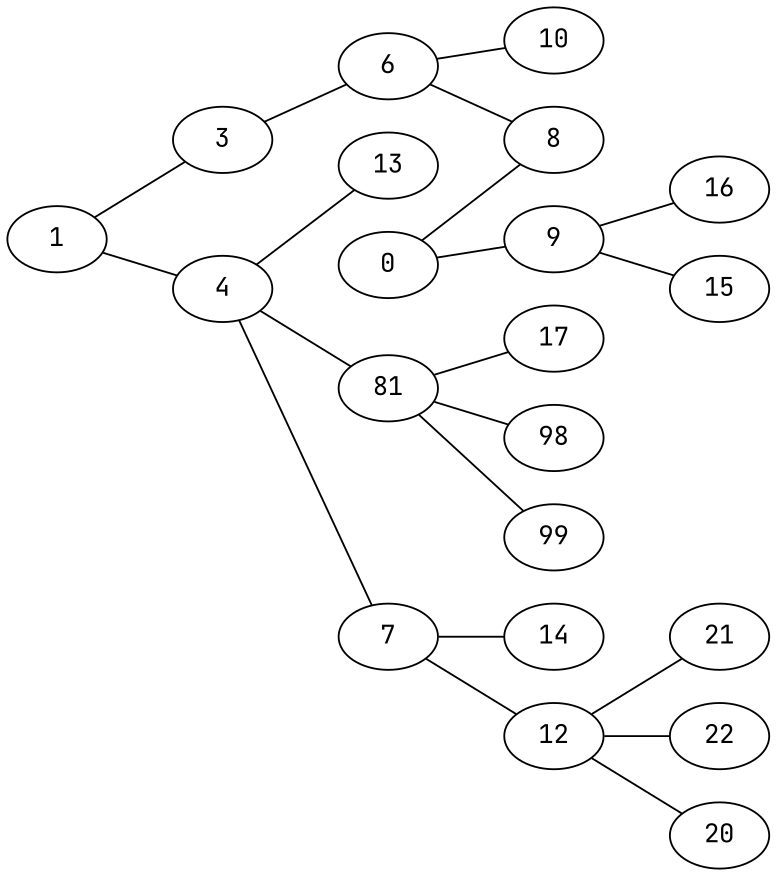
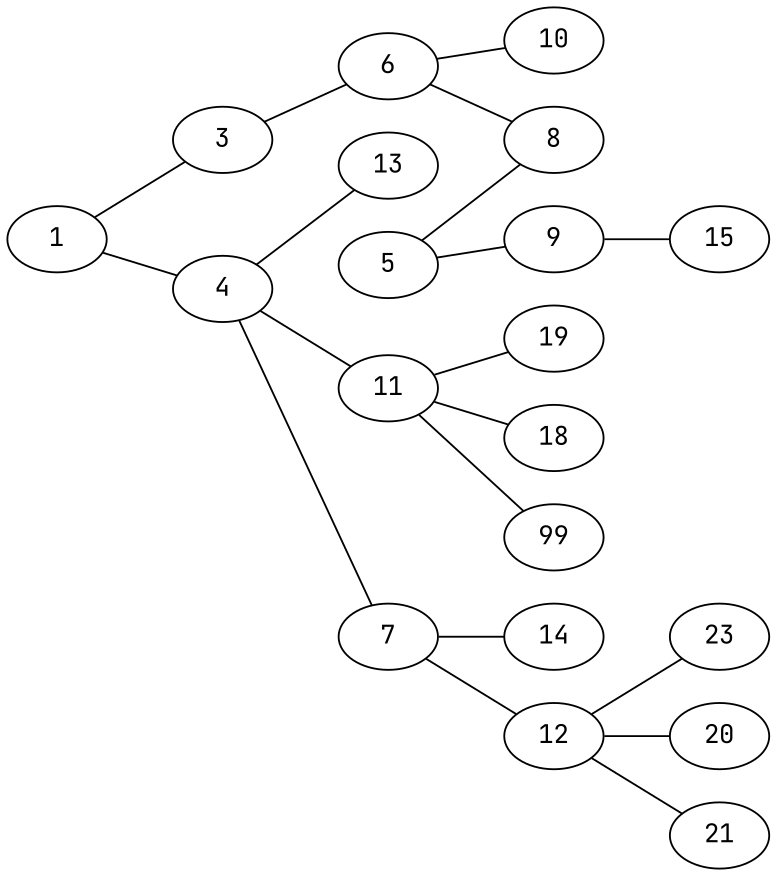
node "16": removed
node "0": label "0" -> "5"
node "17": label "17" -> "19"
node "81": label "81" -> "11"
node "98": label "98" -> "18"
node "22": label "22" -> "23"
